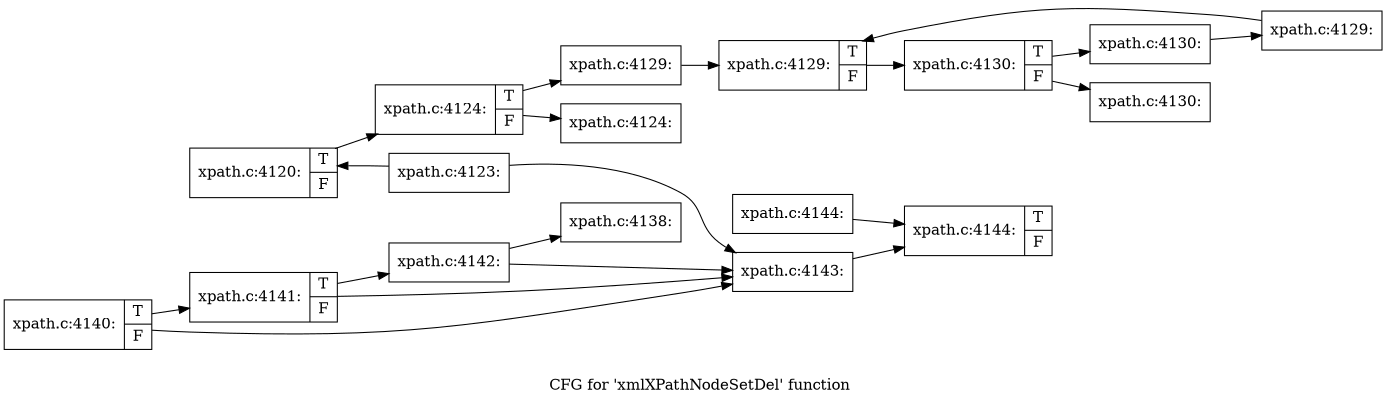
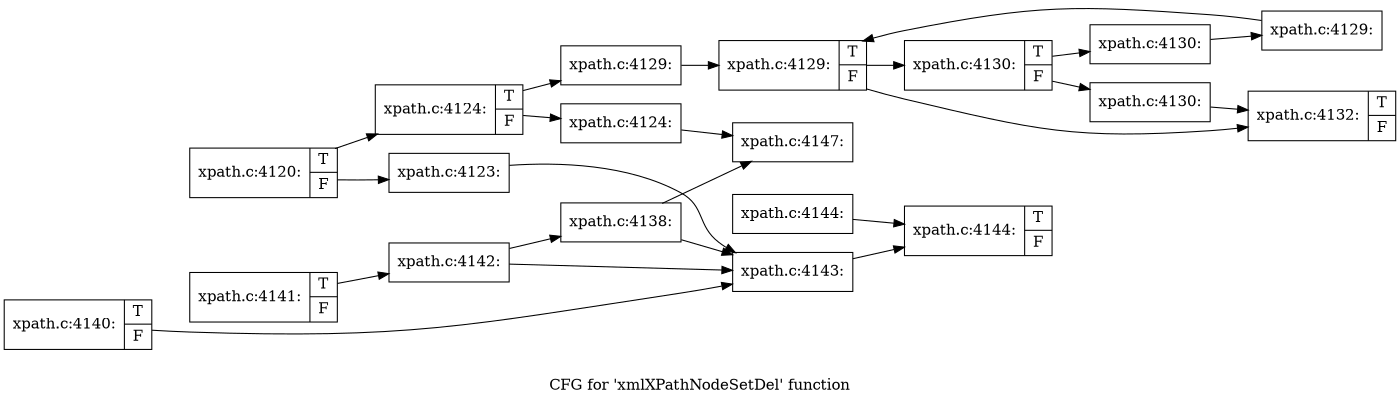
node "xpath.c:4132:": added
node "xpath.c:4147:": added
edge "xpath.c:4123:" -> "xpath.c:4120:": reversed
edge "xpath.c:4141:" -> "xpath.c:4143:": now "xpath.c:4138:" -> "xpath.c:4143:"
edge "xpath.c:4140:" -> "xpath.c:4141:": removed
